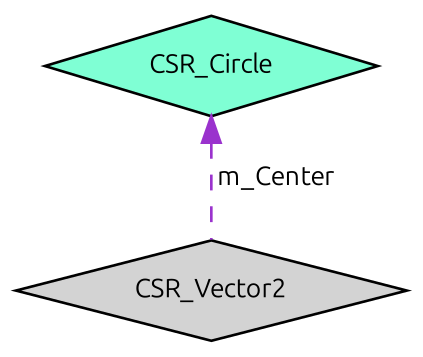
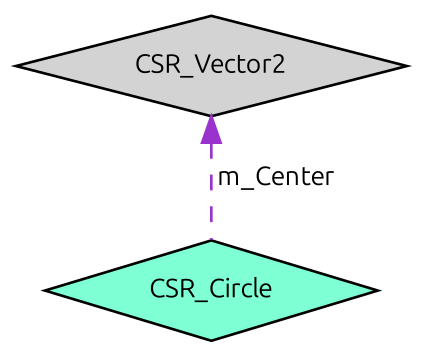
edge "CSR_Vector2" -> "CSR_Circle": reversed
